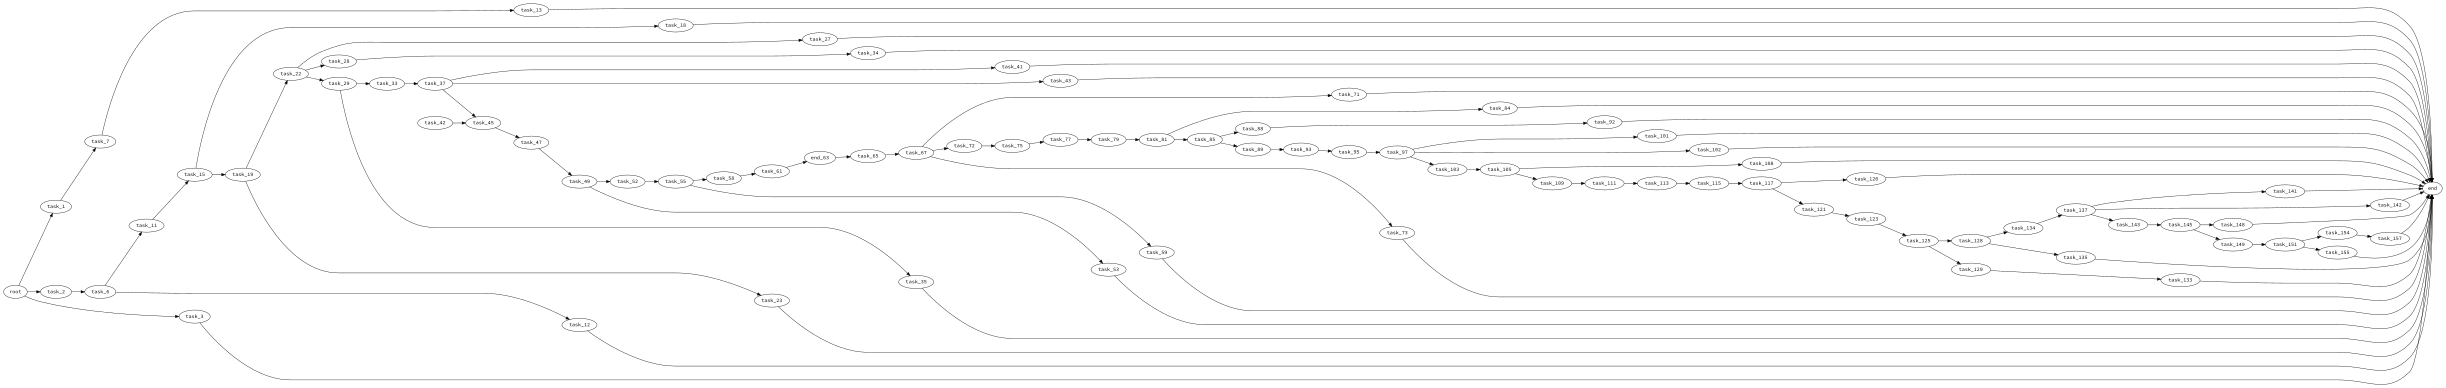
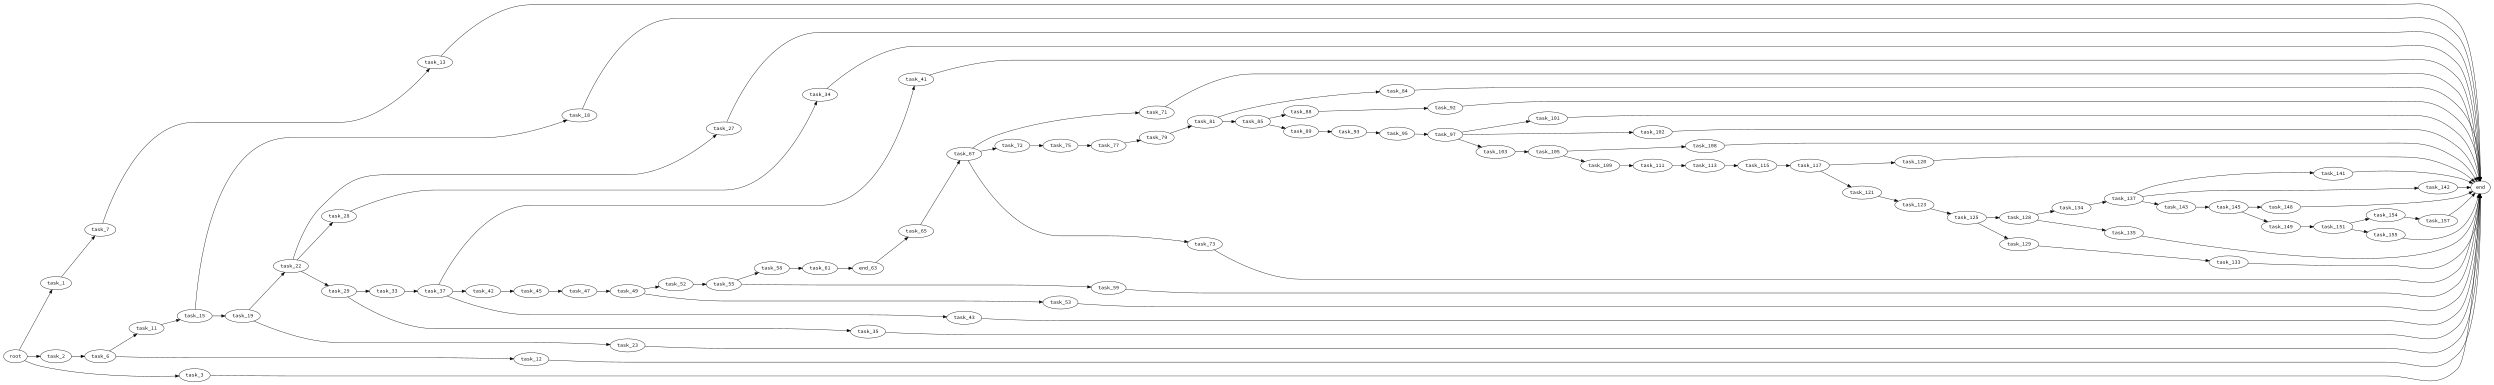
edge "task_37" -> "task_45": now "task_37" -> "task_42"
